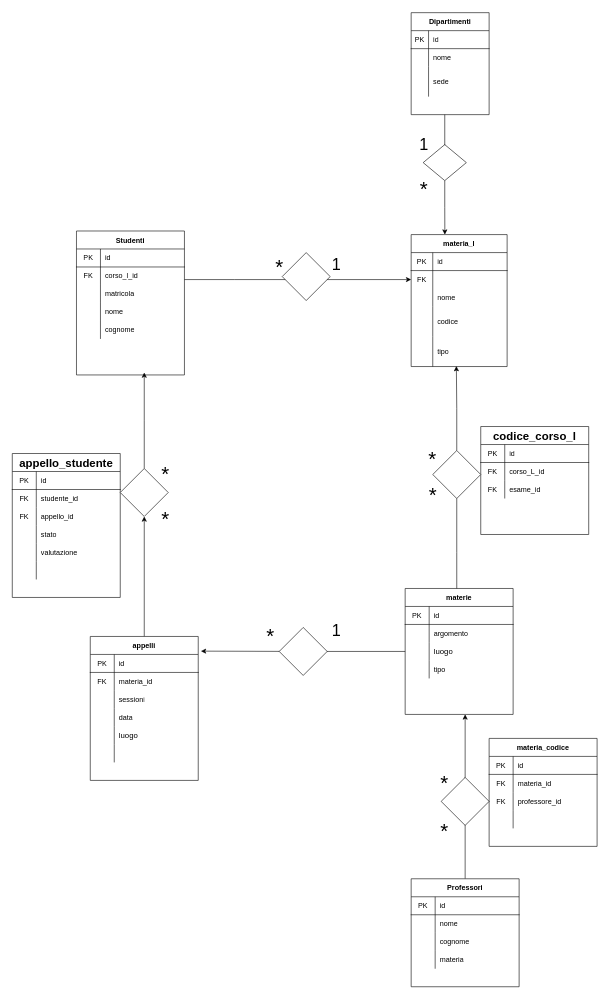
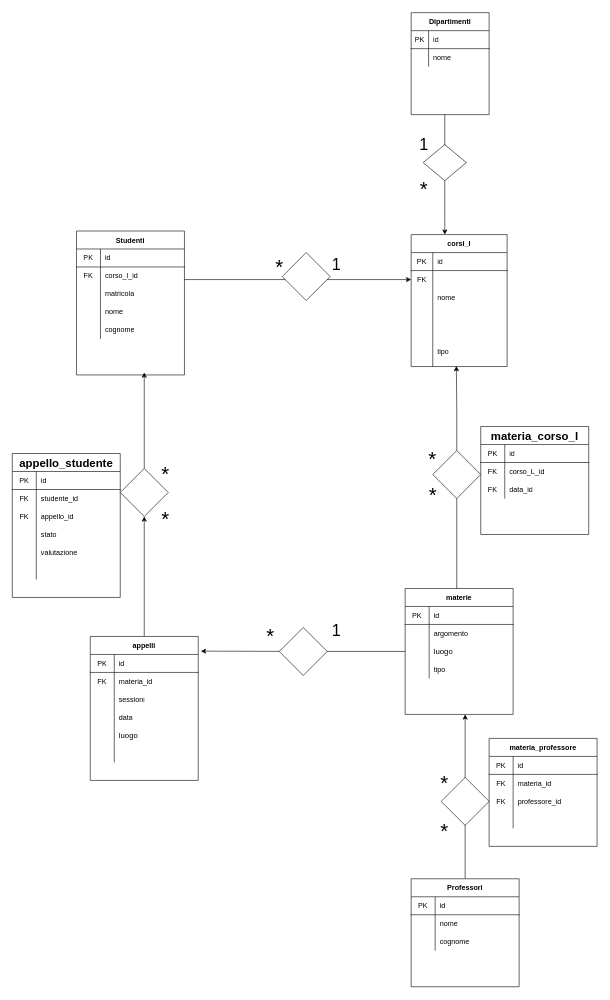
node "sede": removed
node "materia_l": label "materia_l" -> "corsi_l"
node "codice": removed
node "codice_corso_l": label "codice_corso_l" -> "materia_corso_l"
node "esame_id": label "esame_id" -> "data_id"
node "materia_codice": label "materia_codice" -> "materia_professore"
node "materia": removed
